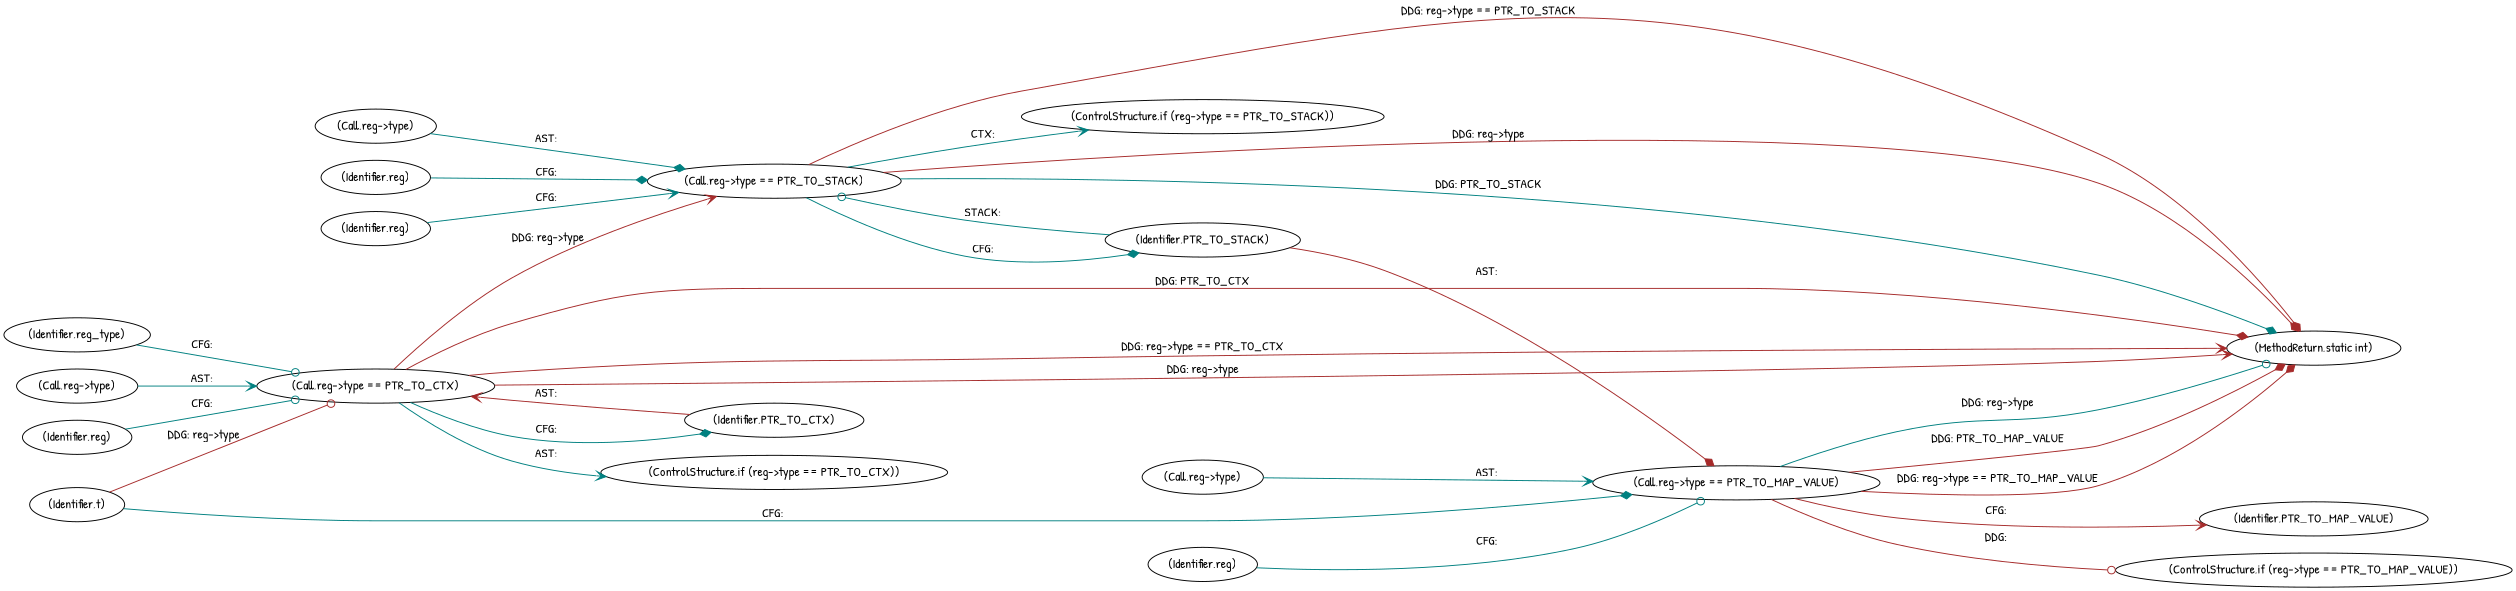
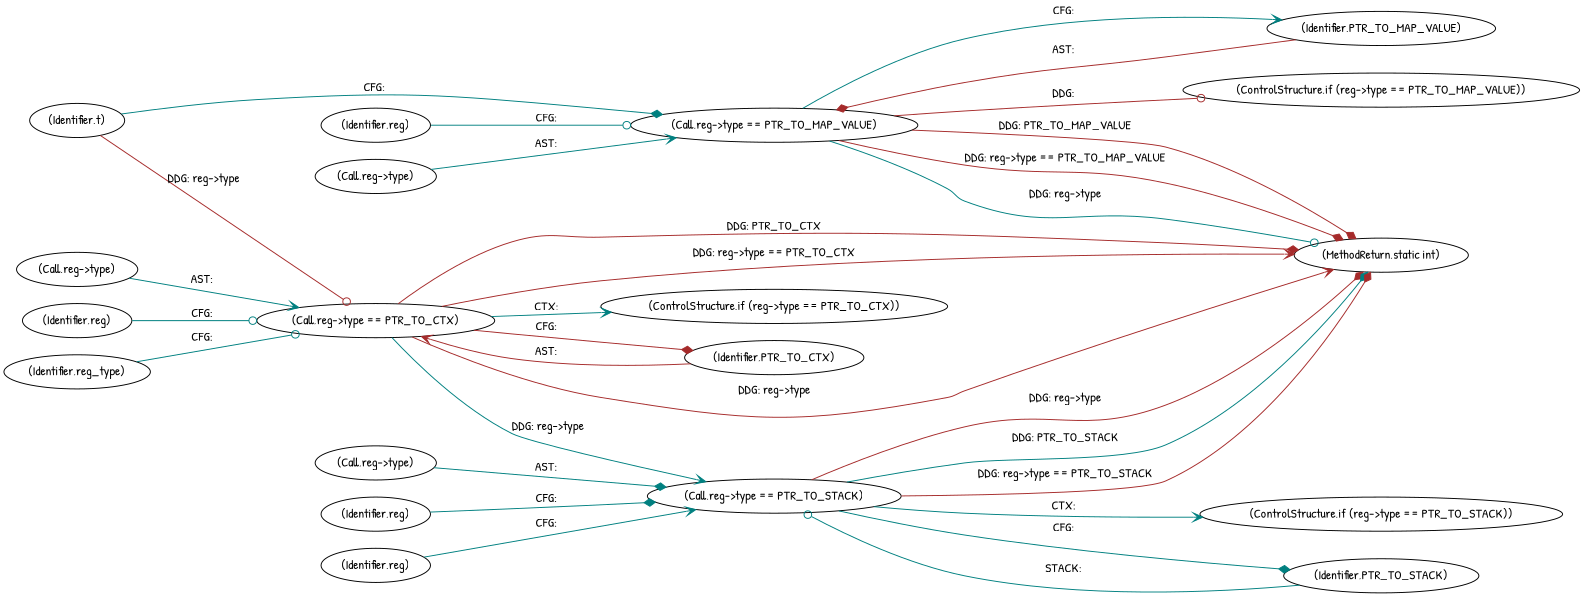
edge "(Call,reg->type == PTR_TO_CTX)" -> "(Call,reg->type == PTR_TO_STACK)": color brown -> teal
edge "(Identifier,PTR_TO_STACK)" -> "(Call,reg->type == PTR_TO_MAP_VALUE)": now "(Identifier,PTR_TO_MAP_VALUE)" -> "(Call,reg->type == PTR_TO_MAP_VALUE)"
edge "(Call,reg->type == PTR_TO_CTX)" -> "(Identifier,PTR_TO_CTX)": color teal -> brown
edge "(Call,reg->type == PTR_TO_CTX)" -> "(ControlStructure,if (reg->type == PTR_TO_CTX))": label "AST: " -> "CTX: "
edge "(Call,reg->type == PTR_TO_MAP_VALUE)" -> "(Identifier,PTR_TO_MAP_VALUE)": color brown -> teal
